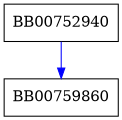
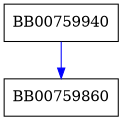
node "BB00752940": label "BB00752940" -> "BB00759940"
